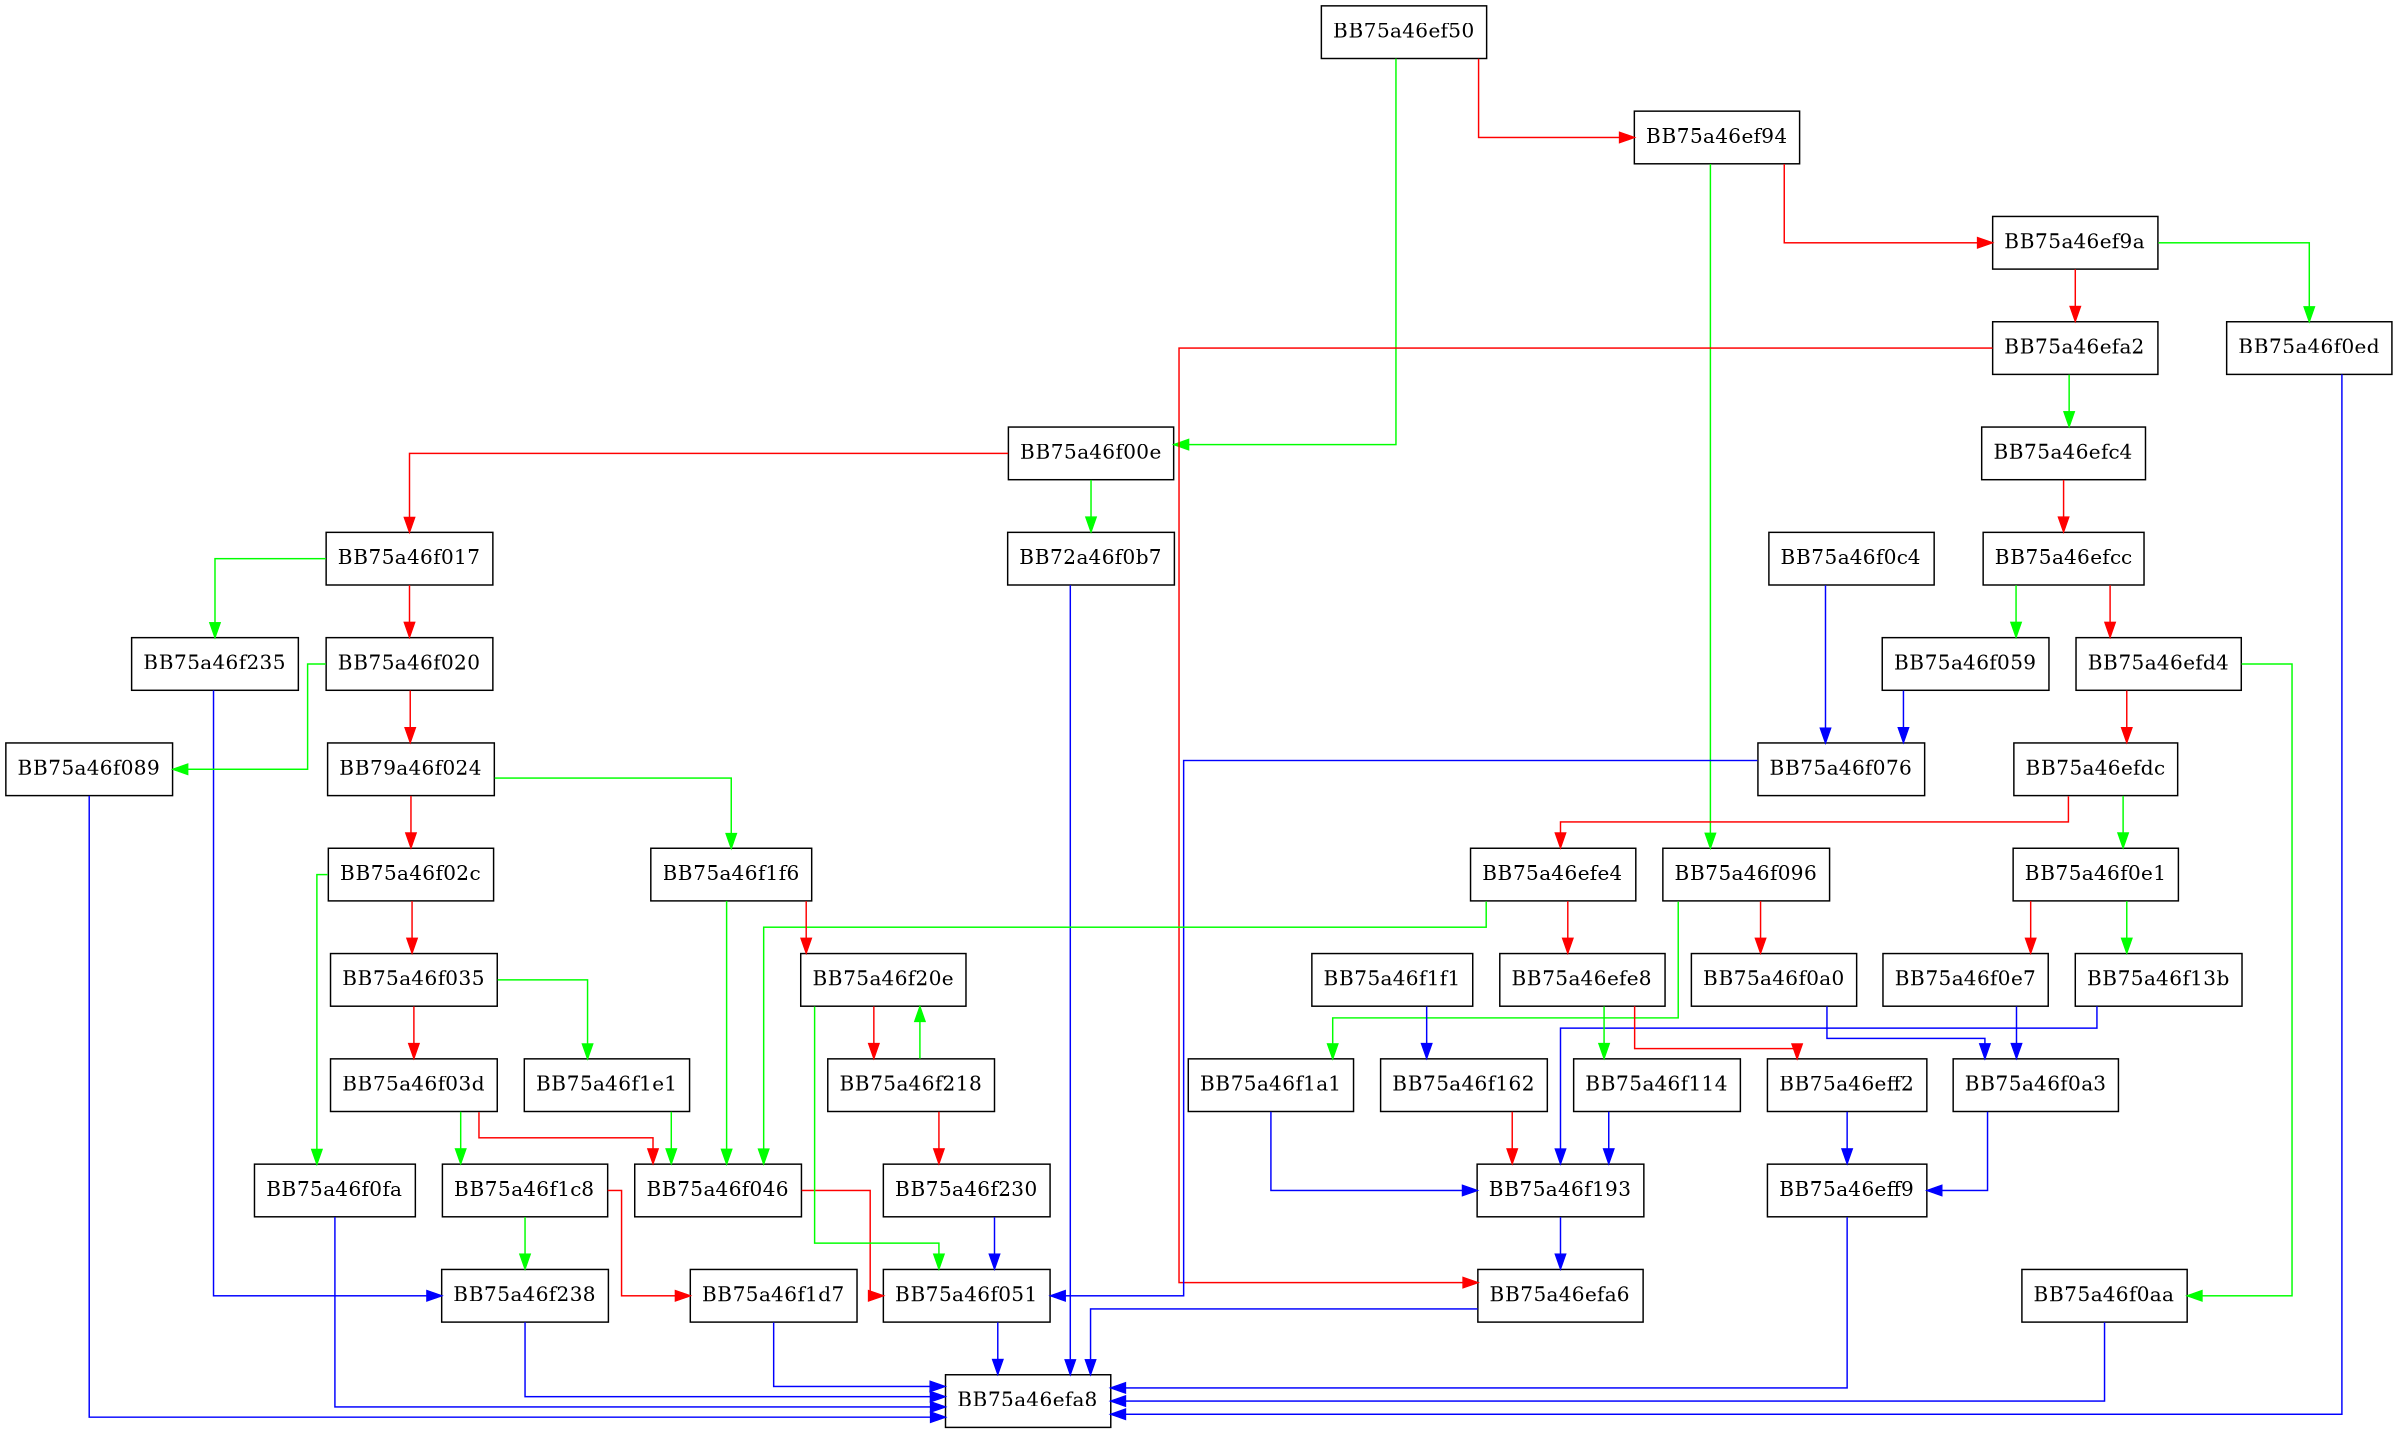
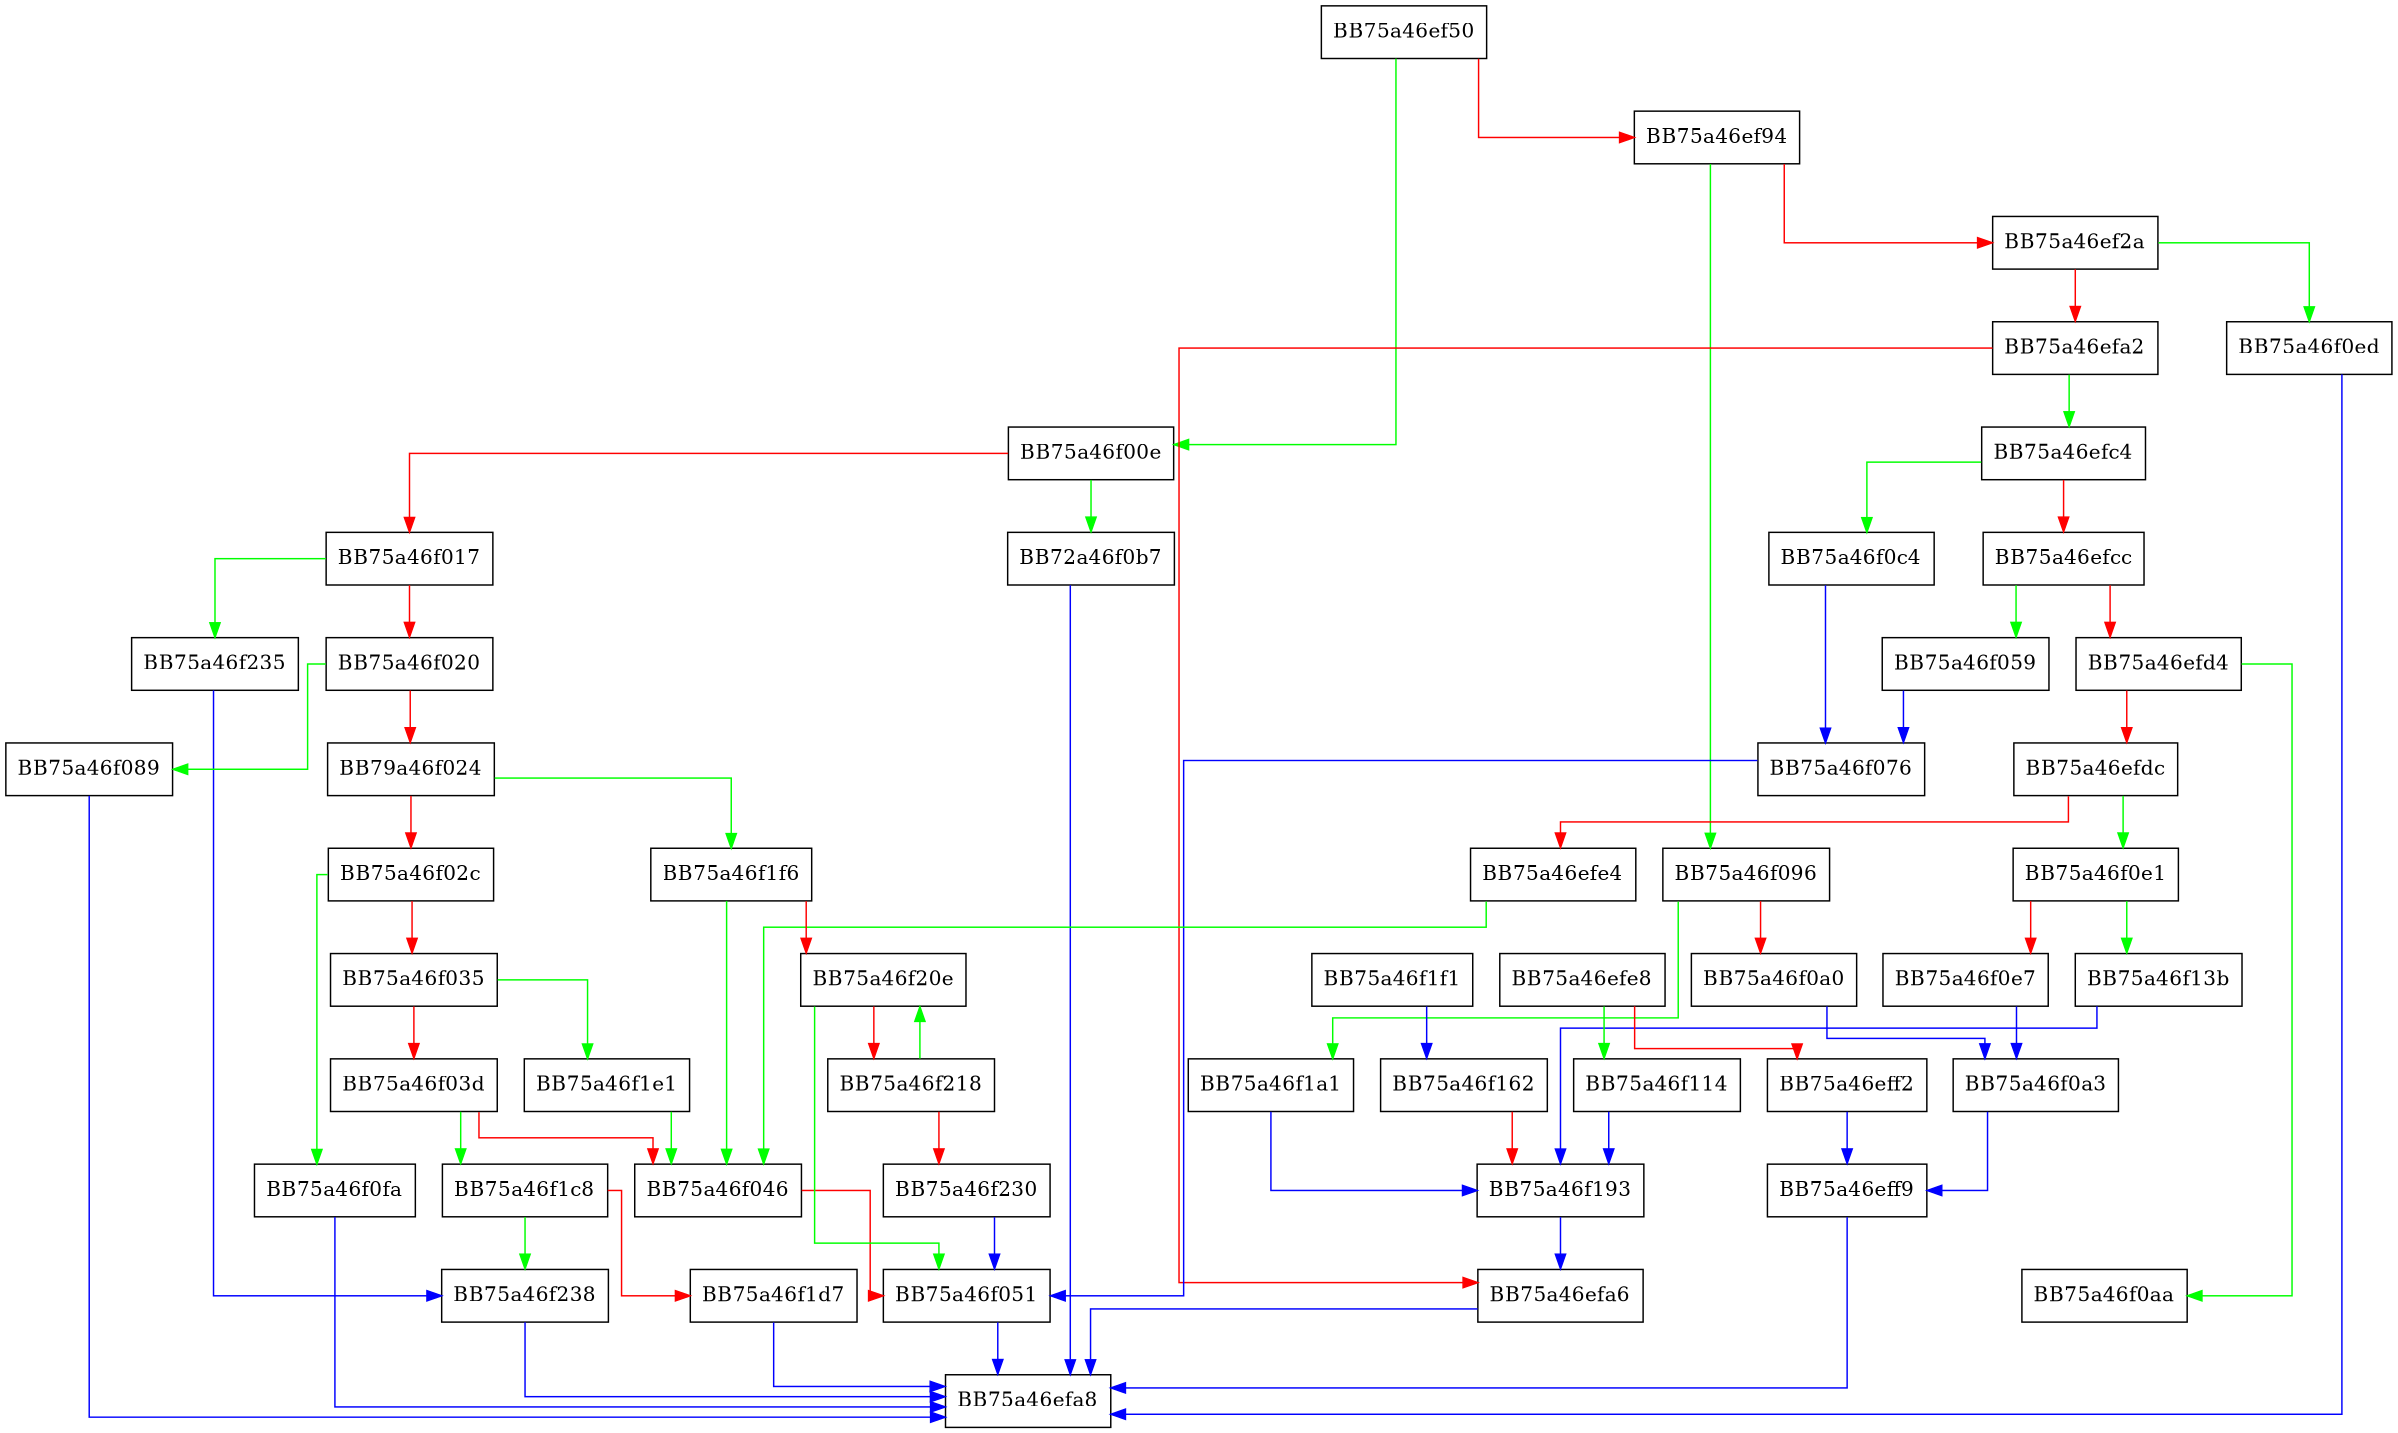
node "BB75a46ef9a": label "BB75a46ef9a" -> "BB75a46ef2a"
edge "BB75a46efc4" -> "BB75a46f0c4": added
edge "BB75a46efe4" -> "BB75a46efe8": removed
edge "BB75a46f0aa" -> "BB75a46efa8": removed
